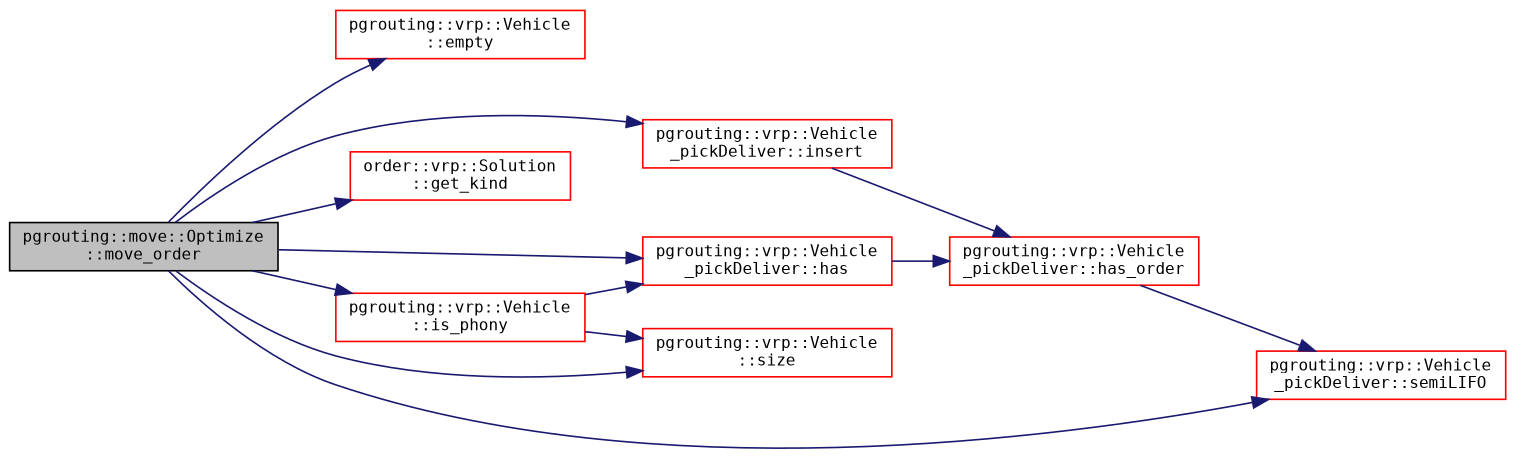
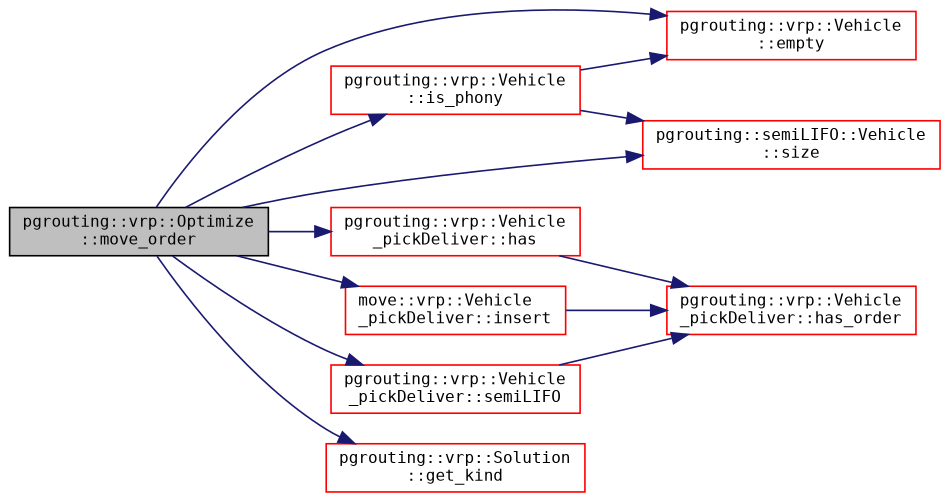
node "pgrouting::vrp::Vehicle _pickDeliver::insert": label "pgrouting::vrp::Vehicle _pickDeliver::insert" -> "move::vrp::Vehicle _pickDeliver::insert"
node "order::vrp::Solution ::get_kind": label "order::vrp::Solution ::get_kind" -> "pgrouting::vrp::Solution ::get_kind"
node "pgrouting::move::Optimize ::move_order": label "pgrouting::move::Optimize ::move_order" -> "pgrouting::vrp::Optimize ::move_order"
edge "pgrouting::vrp::Vehicle ::is_phony" -> "pgrouting::vrp::Vehicle _pickDeliver::has": now "pgrouting::vrp::Vehicle ::is_phony" -> "pgrouting::vrp::Vehicle ::empty"
edge "pgrouting::vrp::Vehicle _pickDeliver::has_order" -> "pgrouting::vrp::Vehicle _pickDeliver::semiLIFO": reversed
node "pgrouting::vrp::Vehicle ::size": label "pgrouting::vrp::Vehicle ::size" -> "pgrouting::semiLIFO::Vehicle ::size"
